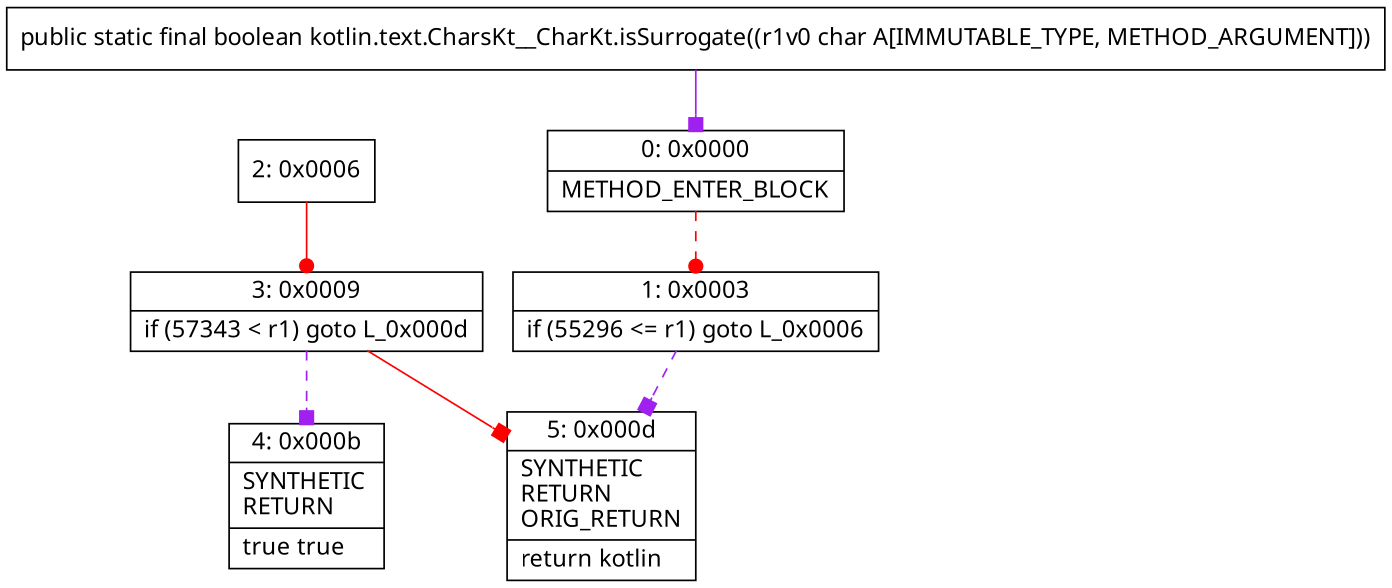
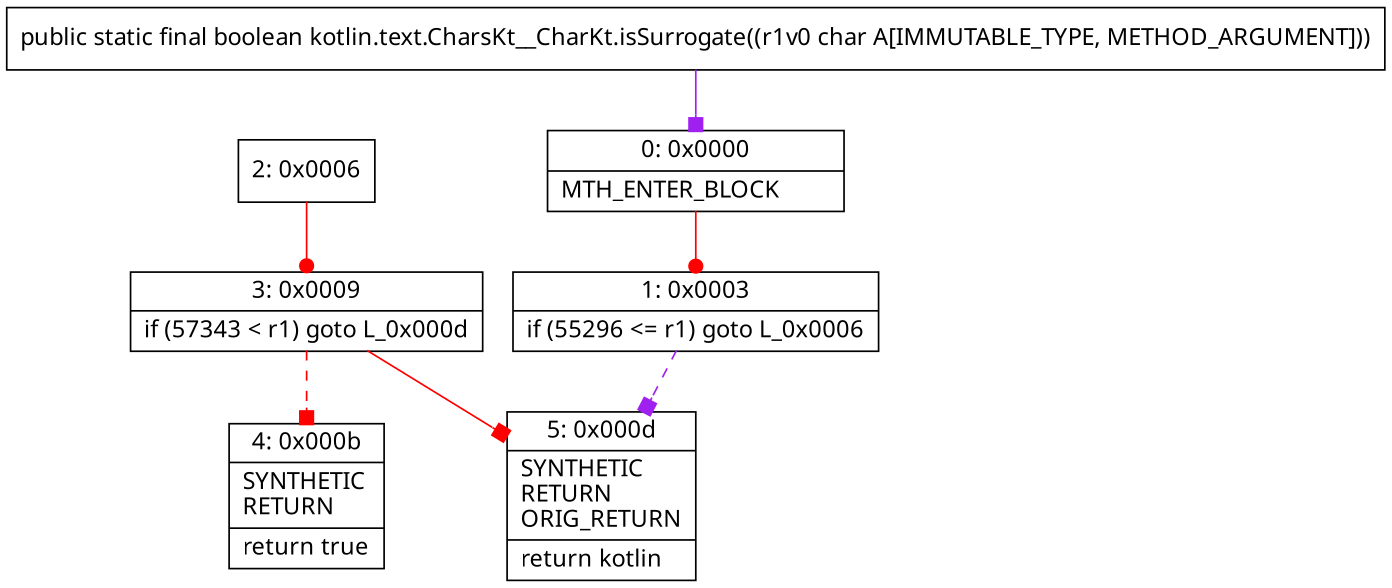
node "0: 0x0000": text "METHOD_ENTER_BLOCK" -> "MTH_ENTER_BLOCK"
edge "0: 0x0000" -> "1: 0x0003": style dashed -> solid
edge "3: 0x0009" -> "4: 0x000b": color purple -> red
node "4: 0x000b": text "true true" -> "return true"
